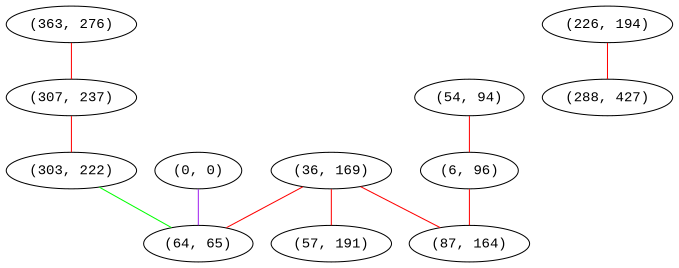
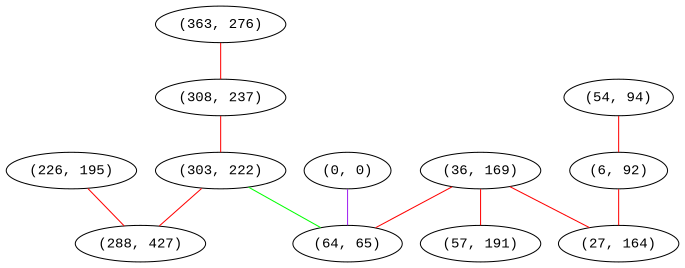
node "(226, 194)": label "(226, 194)" -> "(226, 195)"
node "(307, 237)": label "(307, 237)" -> "(308, 237)"
node "(6, 96)": label "(6, 96)" -> "(6, 92)"
edge "(303, 222)" -- "(288, 427)": added
node "(87, 164)": label "(87, 164)" -> "(27, 164)"
